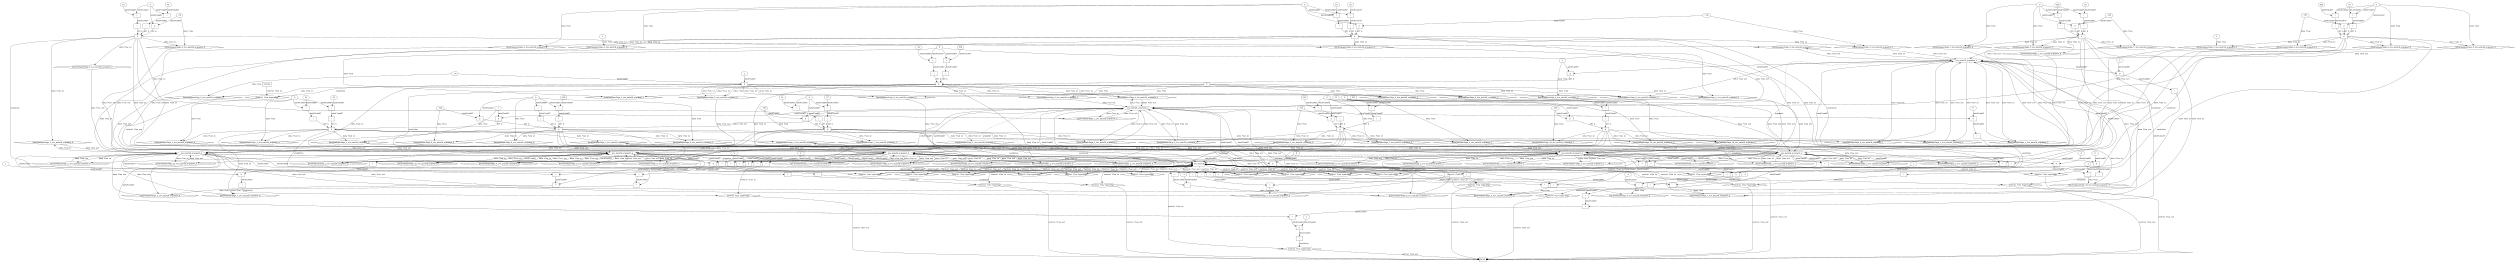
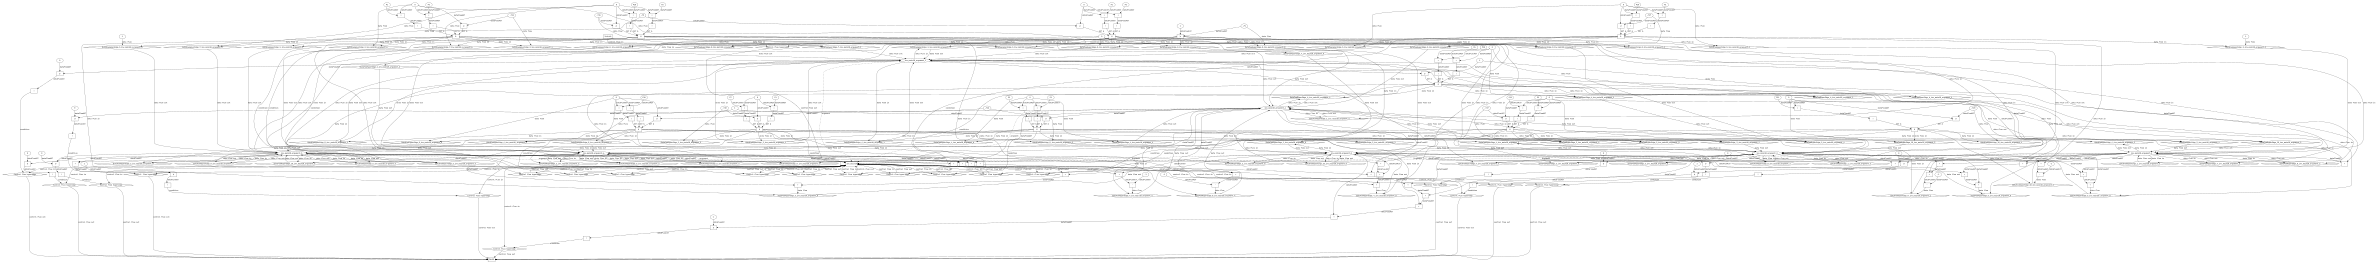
edge "inv_main18_argument_1" -> "DataFowHyperEdge_0_inv_main18_argument_1": reversed
edge "DataFowHyperEdge_10_inv_main18_argument_2" -> "DataFowHyperEdge_7_inv_main18_argument_2": now "DataFowHyperEdge_10_inv_main18_argument_2" -> "inv_main18_argument_2"
edge "DataFowHyperEdge_9_inv_main18_argument_2" -> "inv_main18_argument_2": label "control flow out" -> "data flow out"
node "DataFowHyperEdge_10_inv_main18_argument_6": removed
